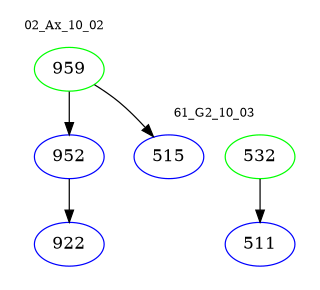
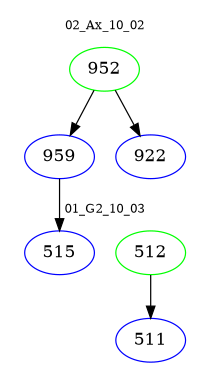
node "959": color green -> blue
edge "959" -> "952": reversed
cluster "61_G2_10_03": label "61_G2_10_03" -> "01_G2_10_03"
node "952": color blue -> green
node "532": label "532" -> "512"
